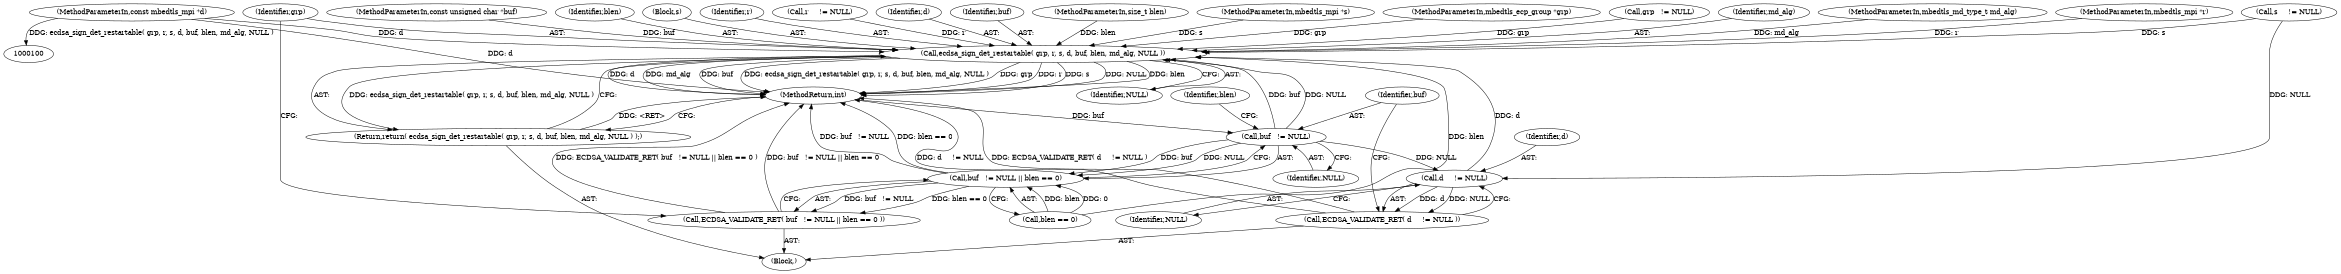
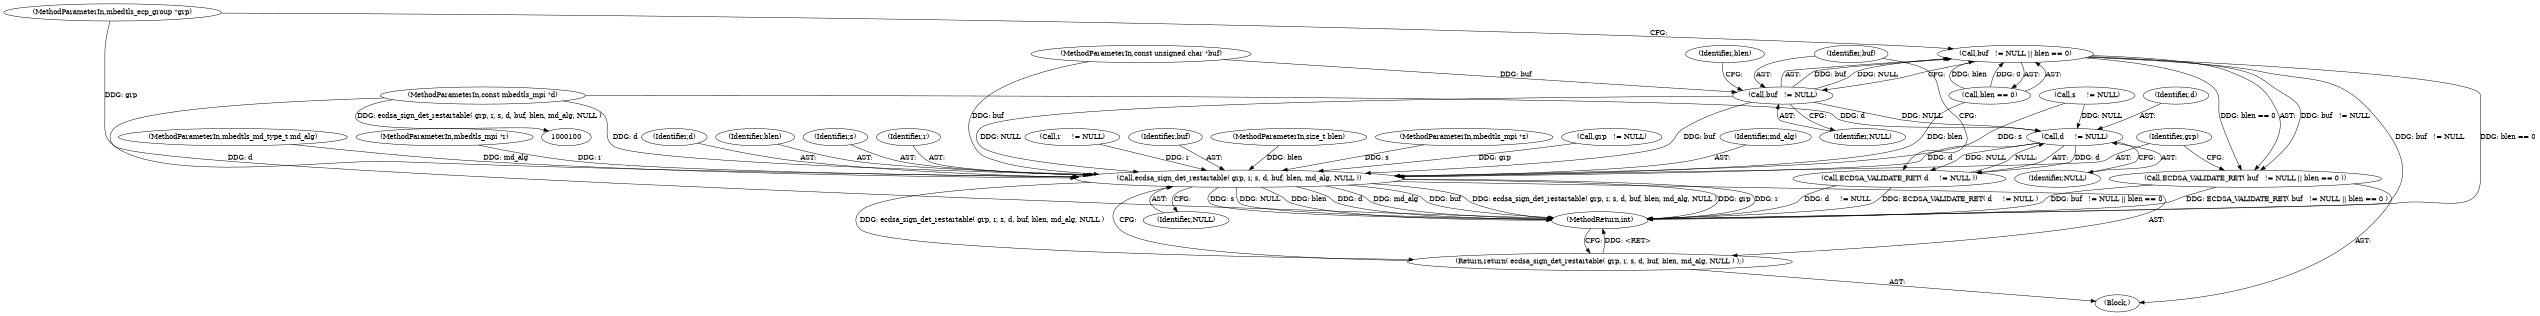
node "(Block,s)": label "(Block,s)" -> "(Identifier,s)"
edge "(MethodParameterIn,const mbedtls_mpi *d)" -> "(Call,d     != NULL)": added, label "DDG: d"
edge "(MethodReturn,int)" -> "(Call,buf   != NULL)": now "(MethodParameterIn,const unsigned char *buf)" -> "(Call,buf   != NULL)"
edge "(Call,ECDSA_VALIDATE_RET( buf   != NULL || blen == 0 ))" -> "(Call,buf   != NULL || blen == 0)": now "(MethodParameterIn,mbedtls_ecp_group *grp)" -> "(Call,buf   != NULL || blen == 0)"
edge "(Call,buf   != NULL || blen == 0)" -> "(Call,blen == 0)": label "CFG: " -> "AST: "
edge "(Call,ECDSA_VALIDATE_RET( d     != NULL ))" -> "(Call,d     != NULL)": label "CFG: " -> "NULL: "
edge "(Call,ECDSA_VALIDATE_RET( d     != NULL ))" -> "(Block,)": removed, label "AST:"
